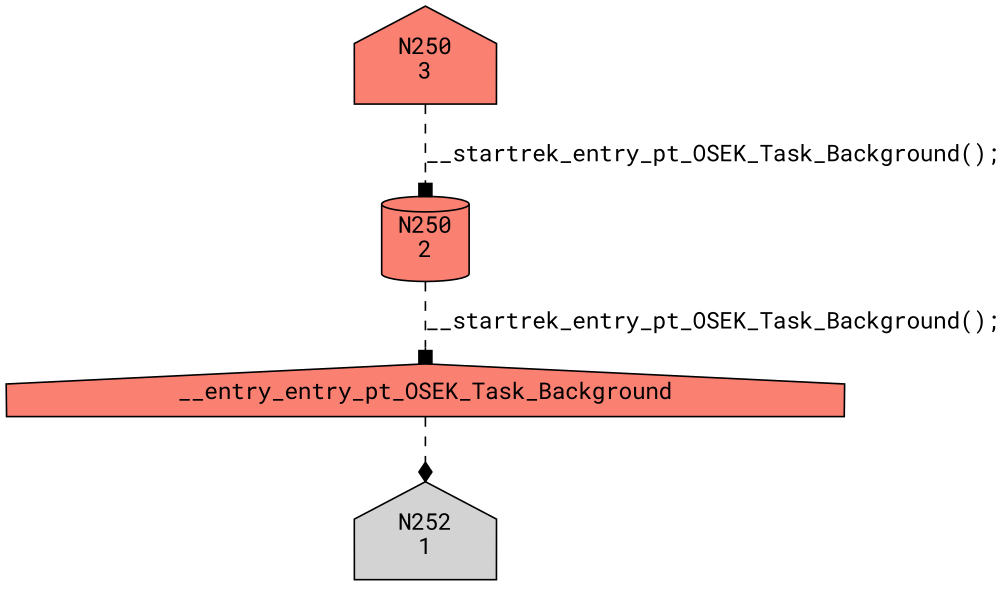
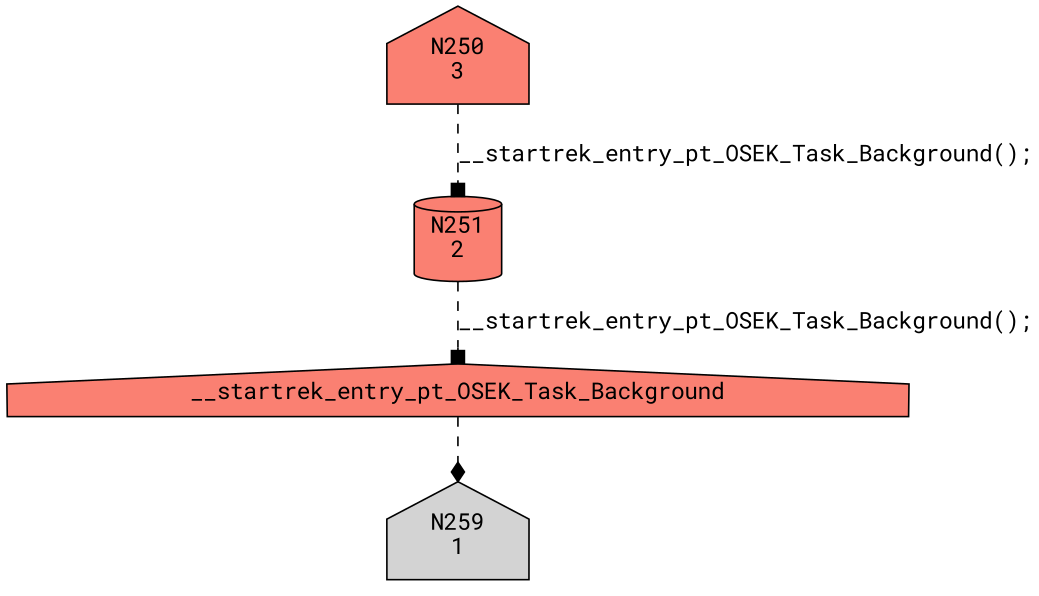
node "N250 2": label "N250 2" -> "N251 2"
node "__entry_entry_pt_OSEK_Task_Background": label "__entry_entry_pt_OSEK_Task_Background" -> "__startrek_entry_pt_OSEK_Task_Background"
node "N252 1": label "N252 1" -> "N259 1"
